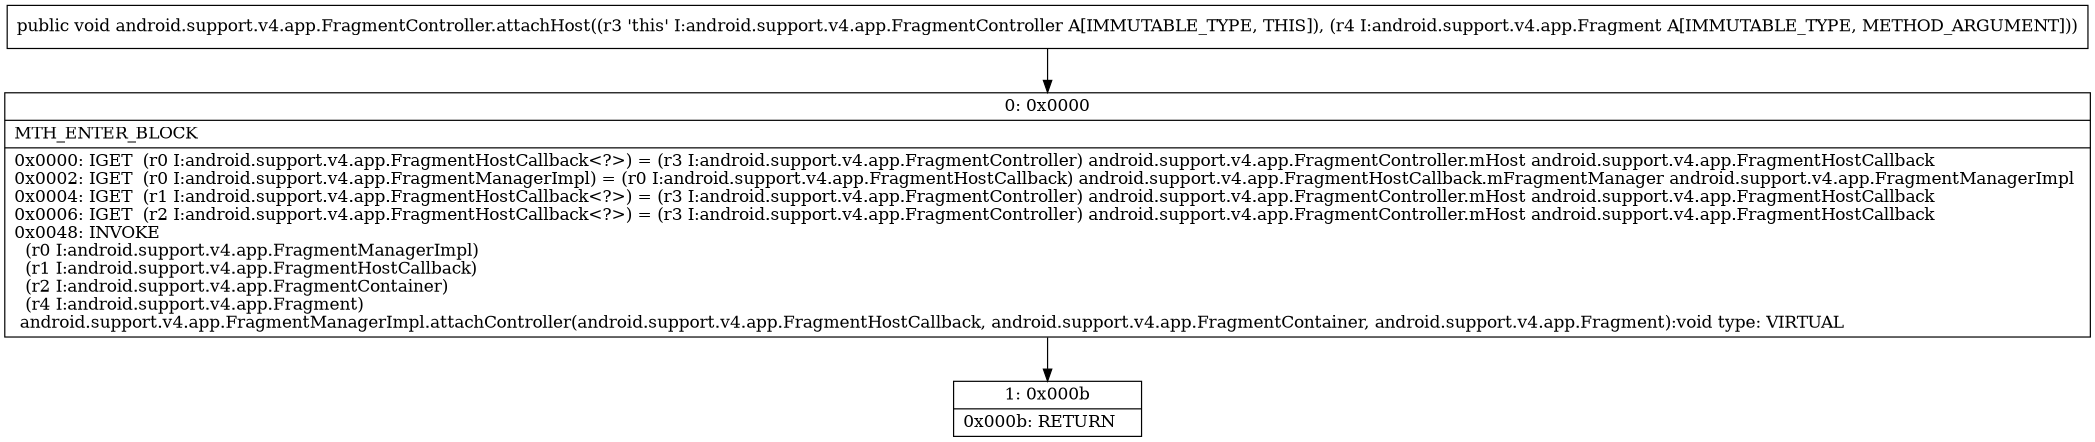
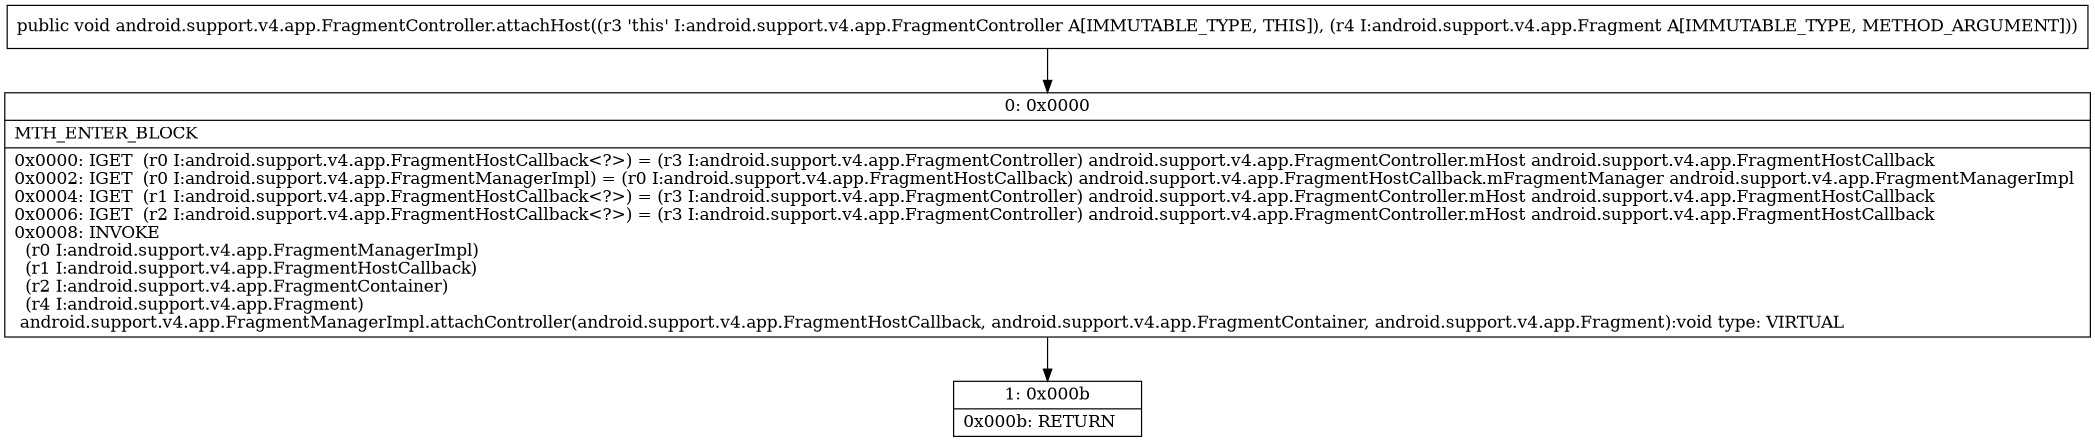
node "0: 0x0000": text "0x0048: INVOKE" -> "0x0008: INVOKE"
